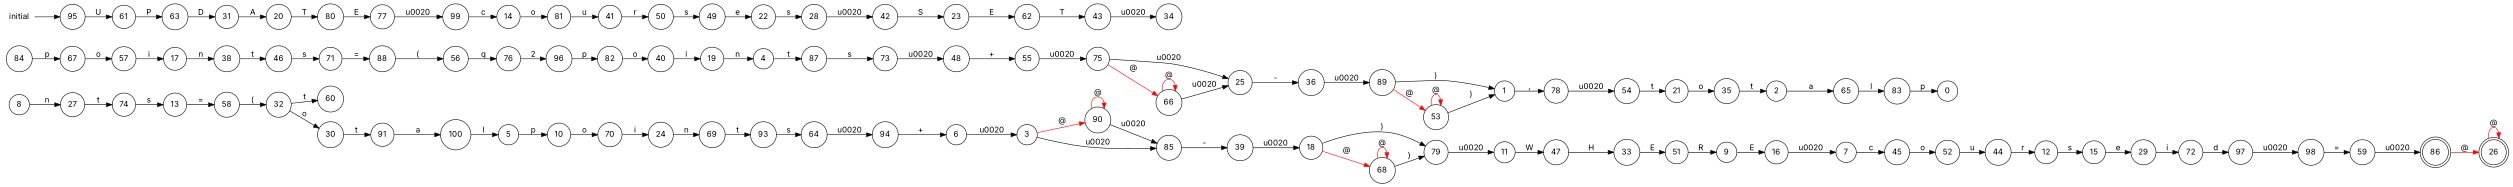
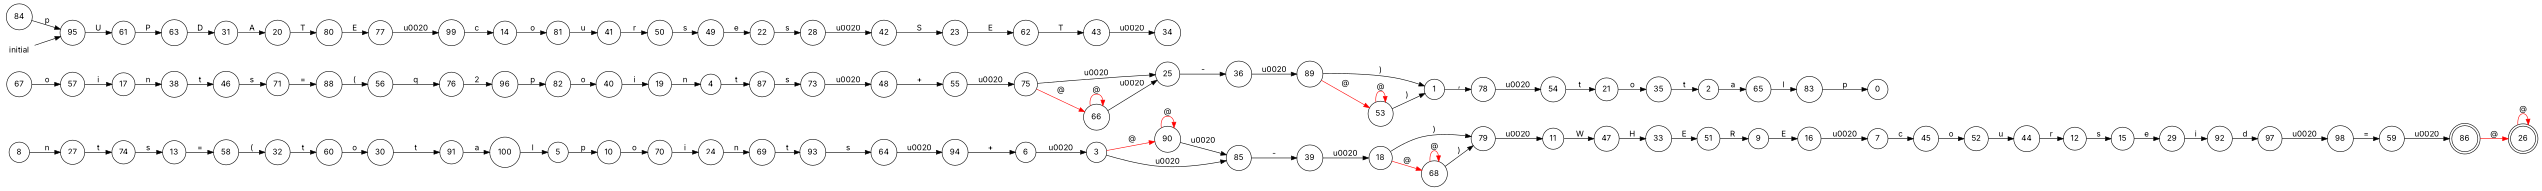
edge "84" -> "67": now "84" -> "95"
edge "32" -> "30": now "60" -> "30"
node "72": label "72" -> "92"
